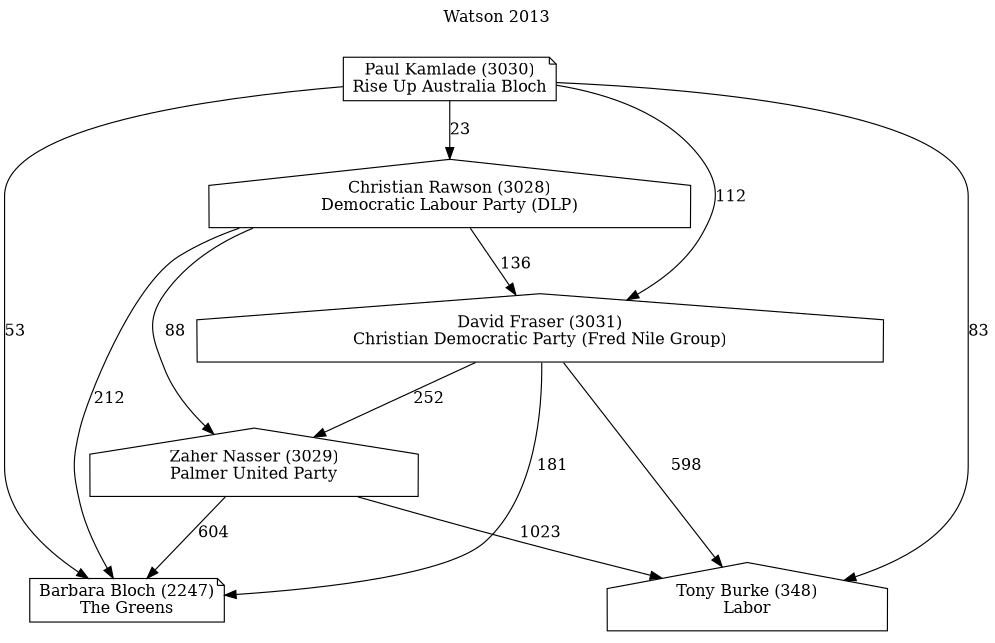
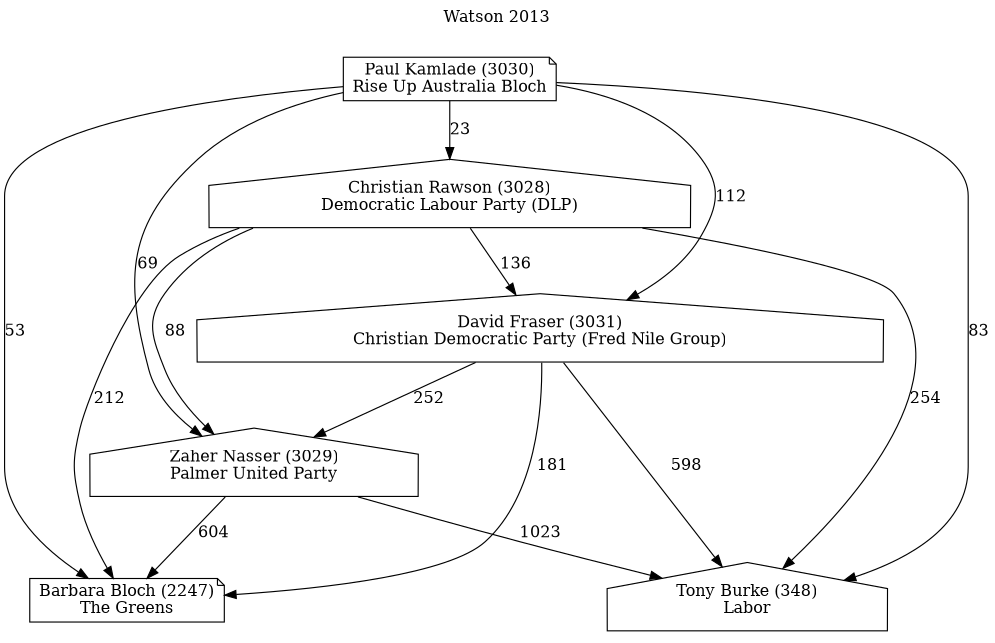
edge "Paul Kamlade (3030) Rise Up Australia Bloch" -> "Zaher Nasser (3029) Palmer United Party": added, label "69"
edge "Christian Rawson (3028) Democratic Labour Party (DLP)" -> "Tony Burke (348) Labor": added, label "254"
